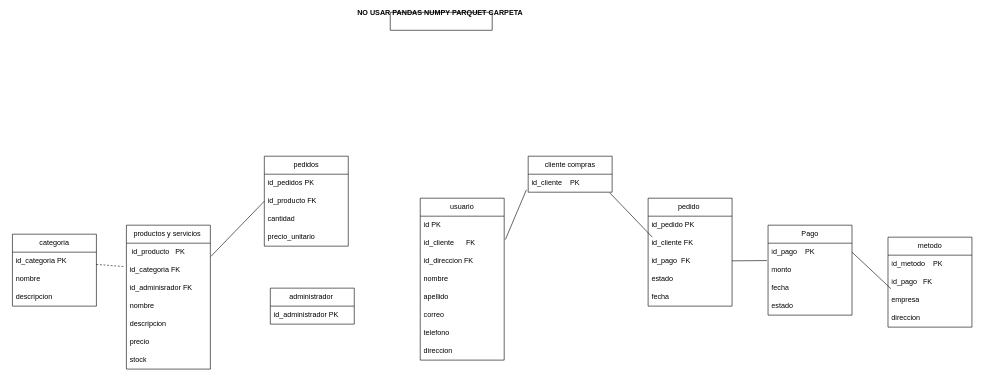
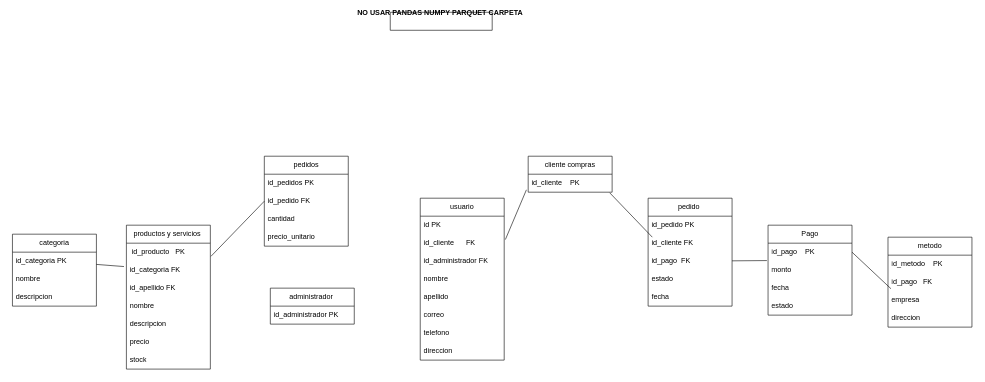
node "id_producto FK": label "id_producto FK" -> "id_pedido FK"
node "id_direccion FK": label "id_direccion FK" -> "id_administrador FK"
edge "id_categoria PK" -- "id_categoria FK": style dashed -> solid
node "id_adminisrador FK": label "id_adminisrador FK" -> "id_apellido FK"
